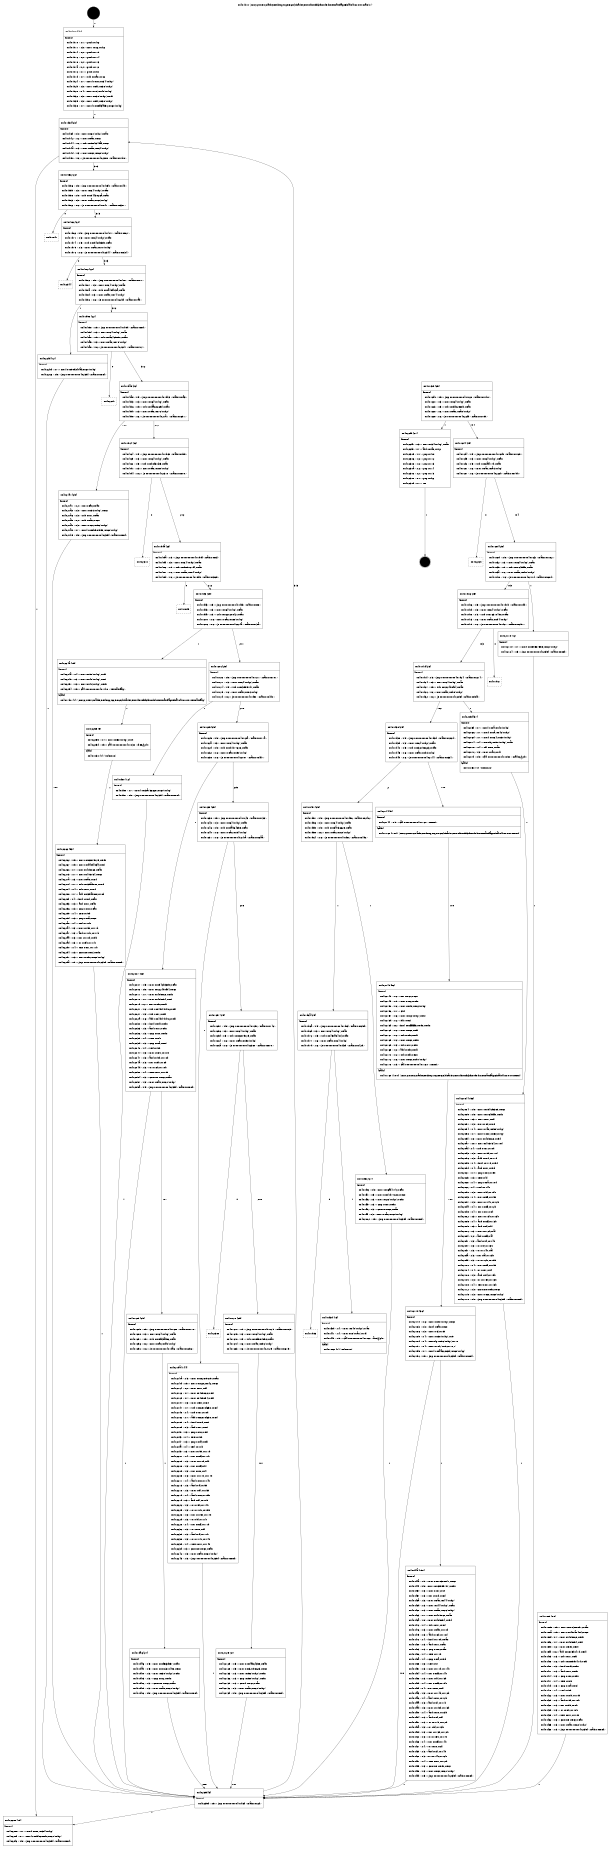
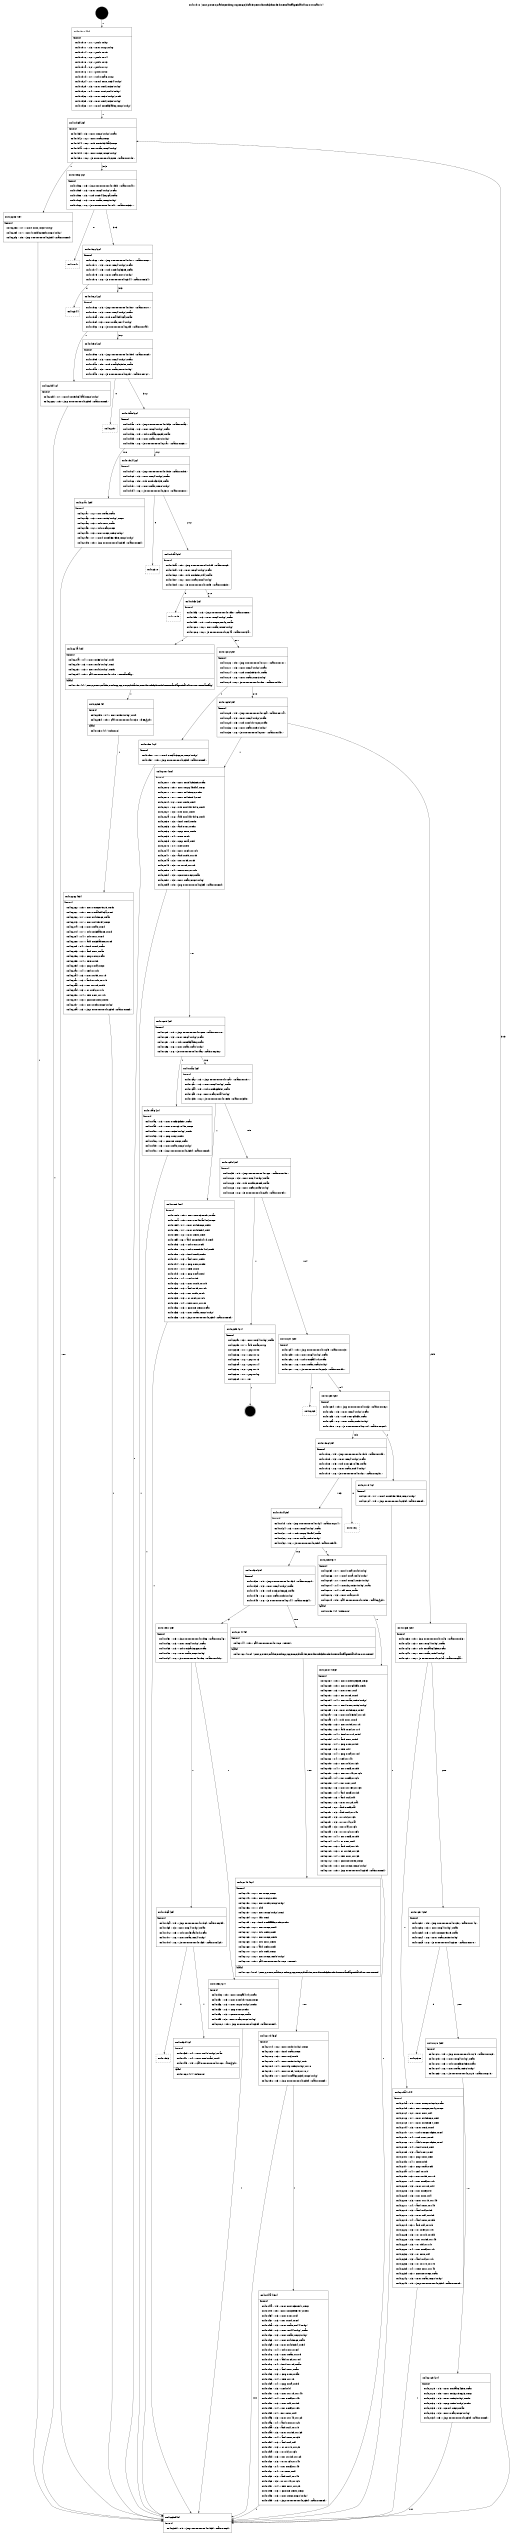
node "0x401ca2 [25]": added
edge "0x401da6 [27]" -> "0x40239f [5]": label " 208" -> " 1"
edge "0x40239f [5]" -> "0x4022e8 [19]": reversed
